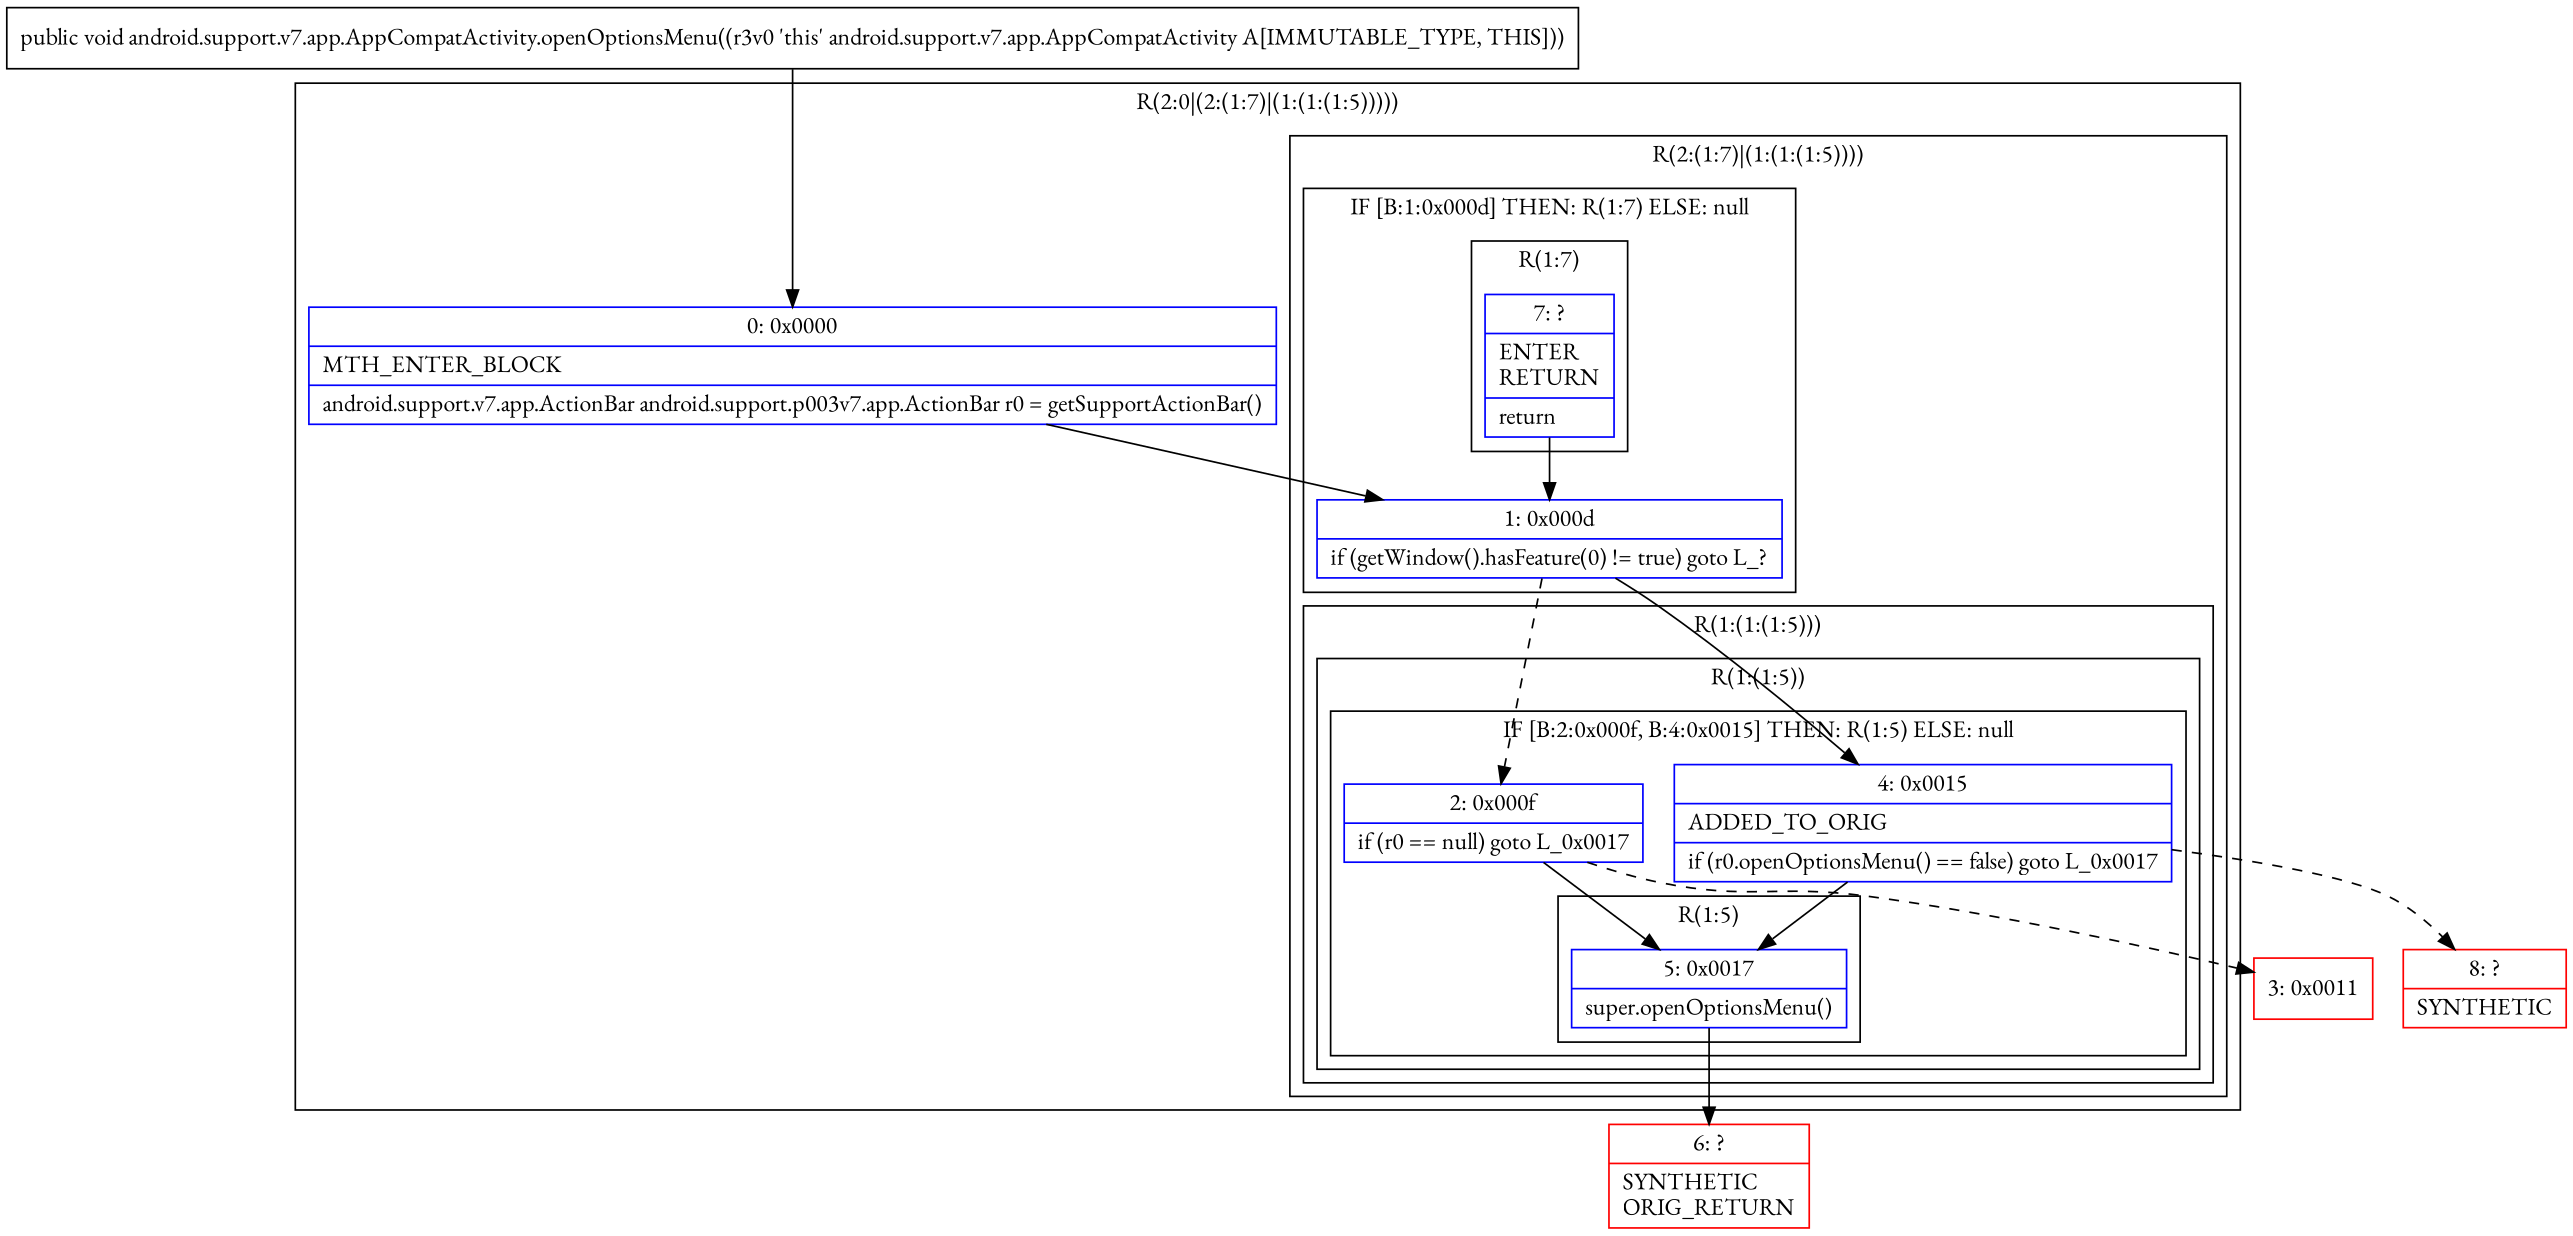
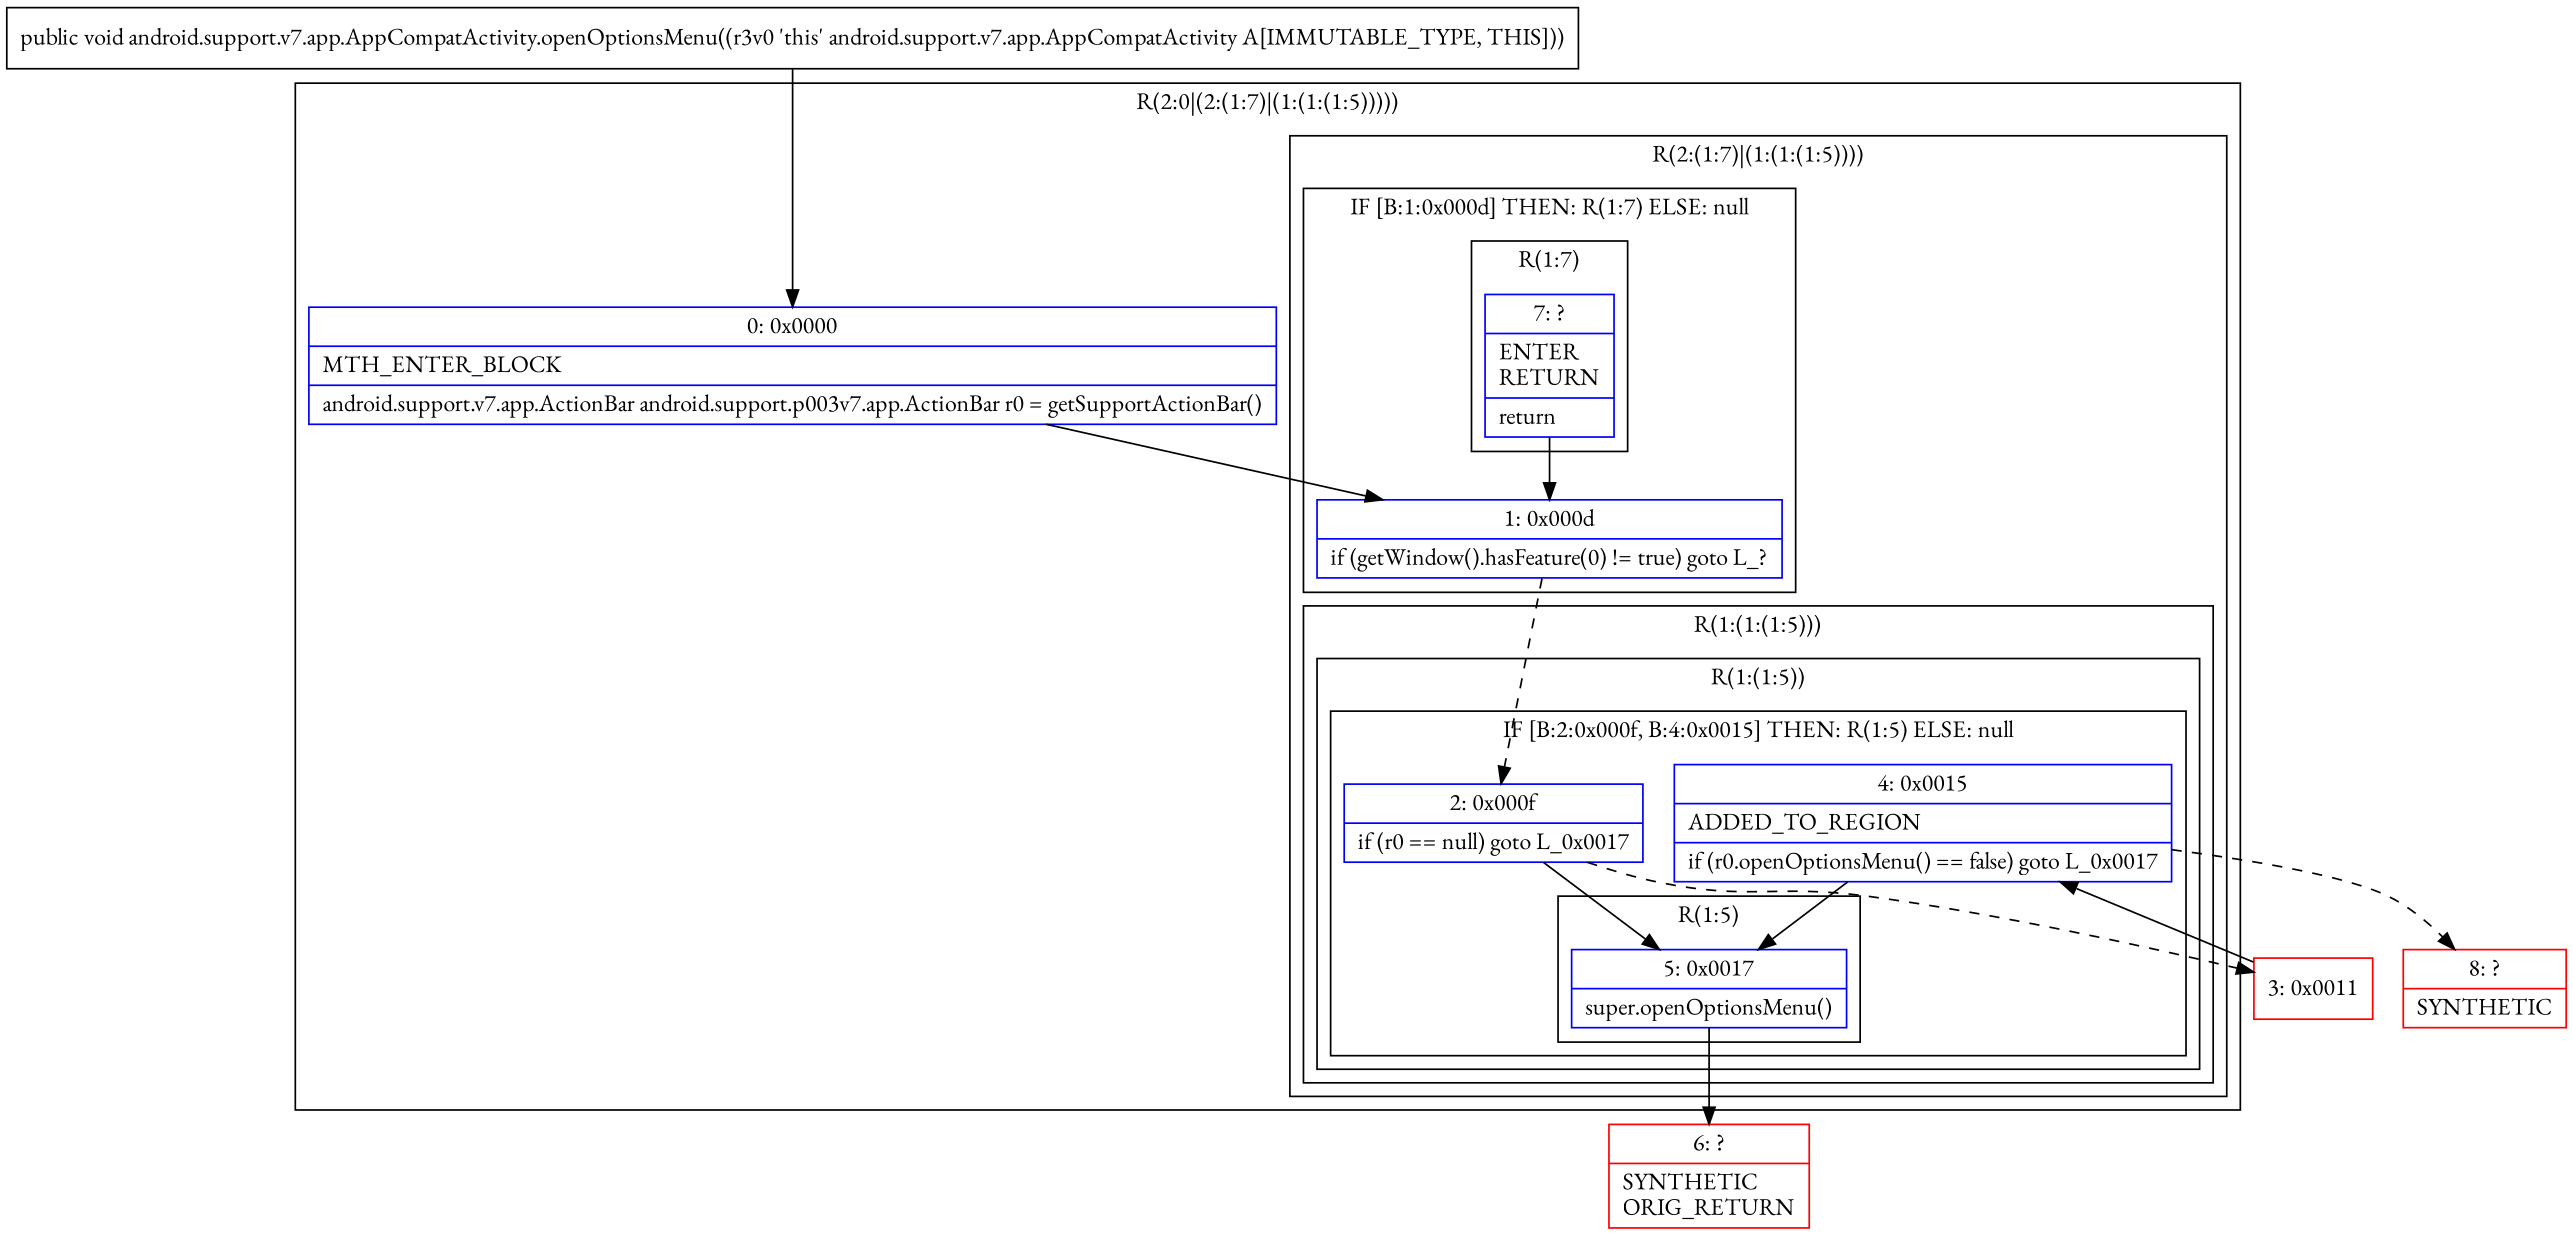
edge "1: 0x000d" -> "4: 0x0015": now "3: 0x0011" -> "4: 0x0015"
node "4: 0x0015": text "ADDED_TO_ORIG" -> "ADDED_TO_REGION"
